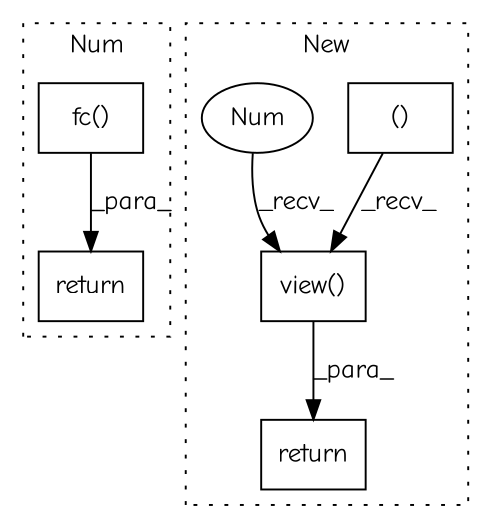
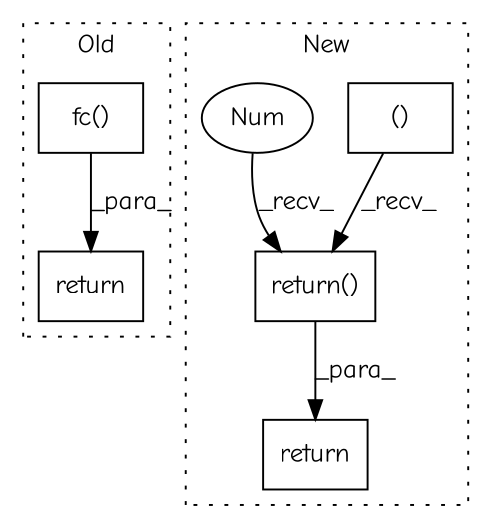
cluster "Num": label "Num" -> "Old"
node "view()": label "view()" -> "return()"
